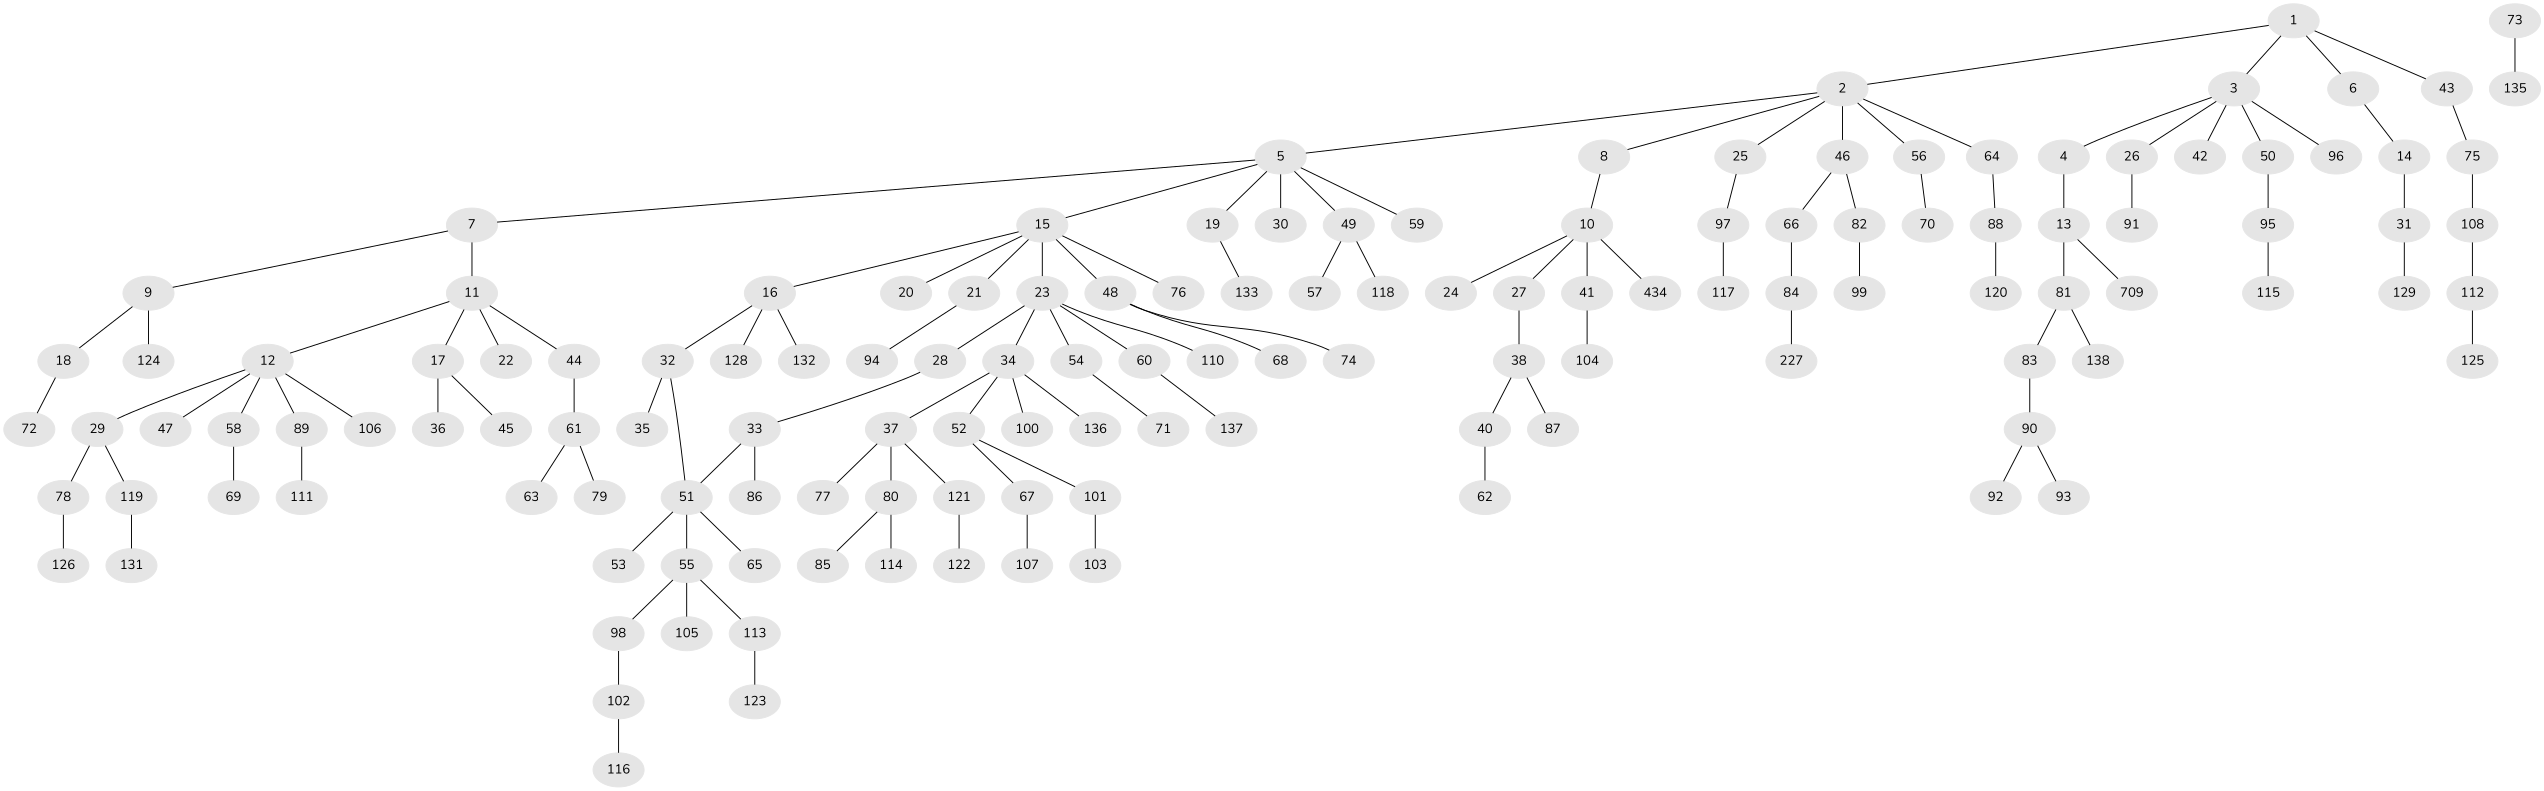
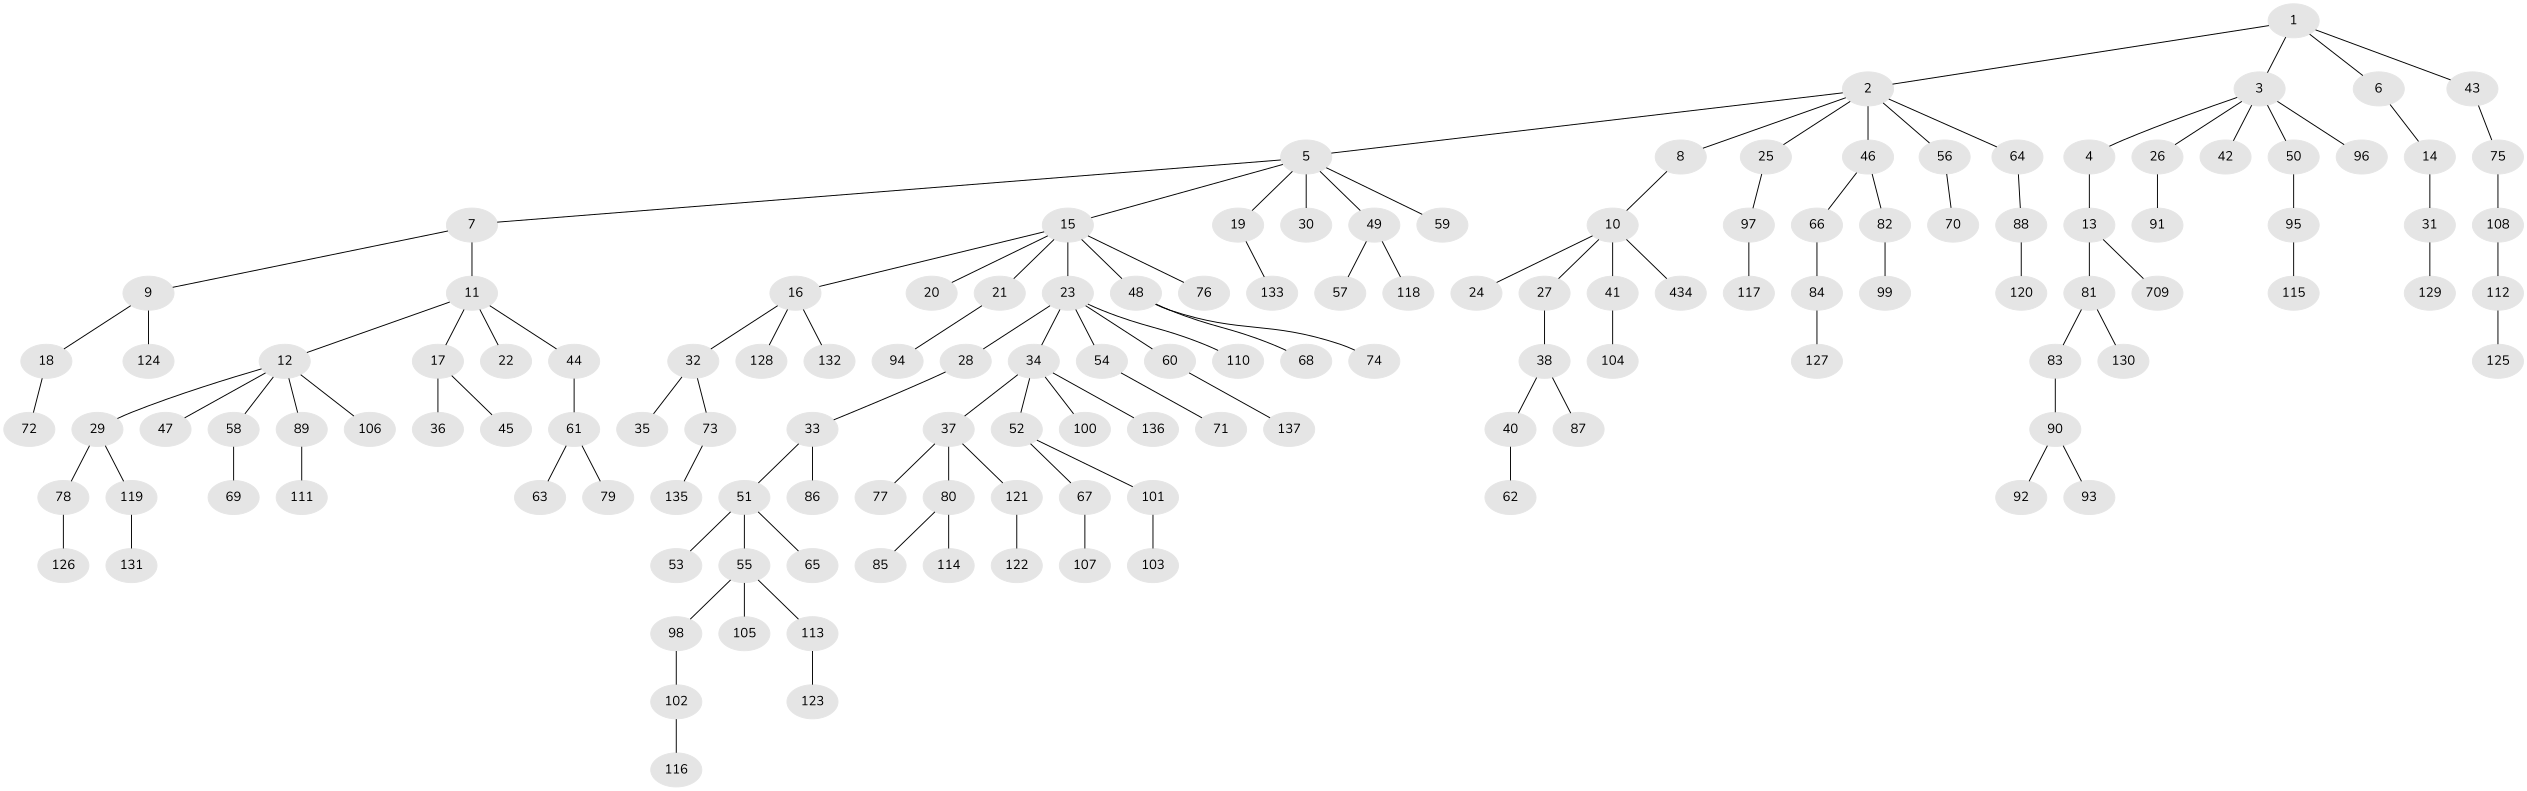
node "227": label "227" -> "127"
node "138": label "138" -> "130"
edge "32" -- "51": now "32" -- "73"
